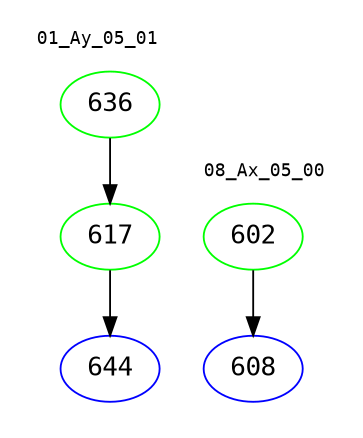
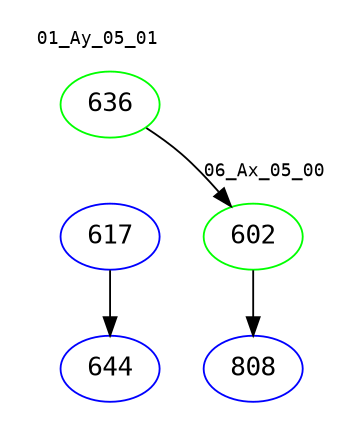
edge "636" -> "617": now "636" -> "602"
cluster "08_Ax_05_00": label "08_Ax_05_00" -> "06_Ax_05_00"
node "617": color green -> blue
node "608": label "608" -> "808"
